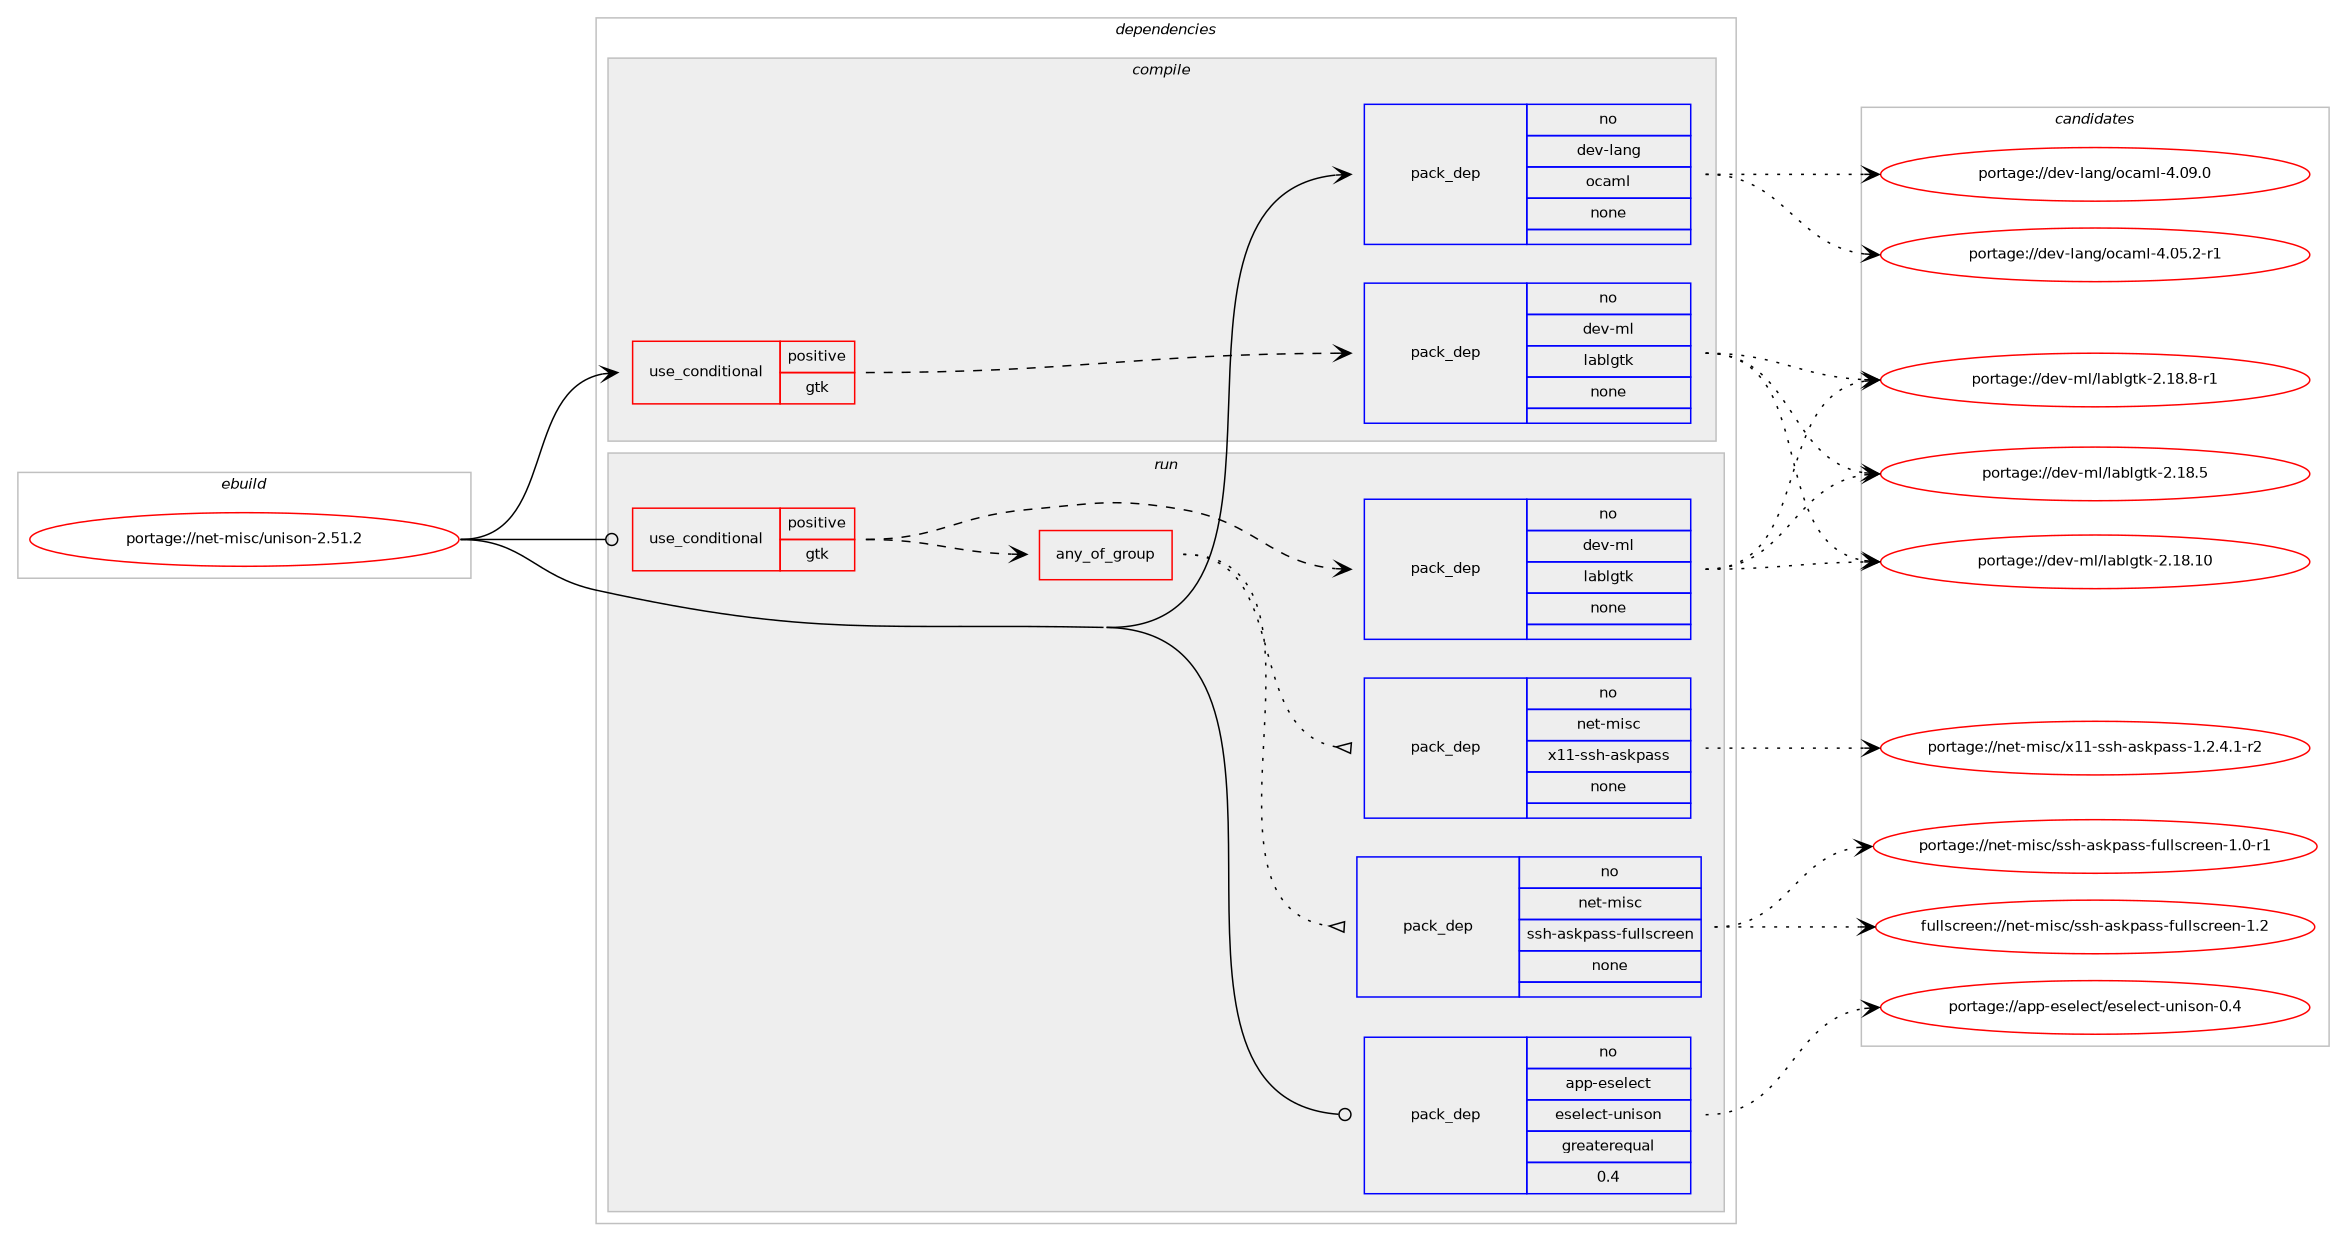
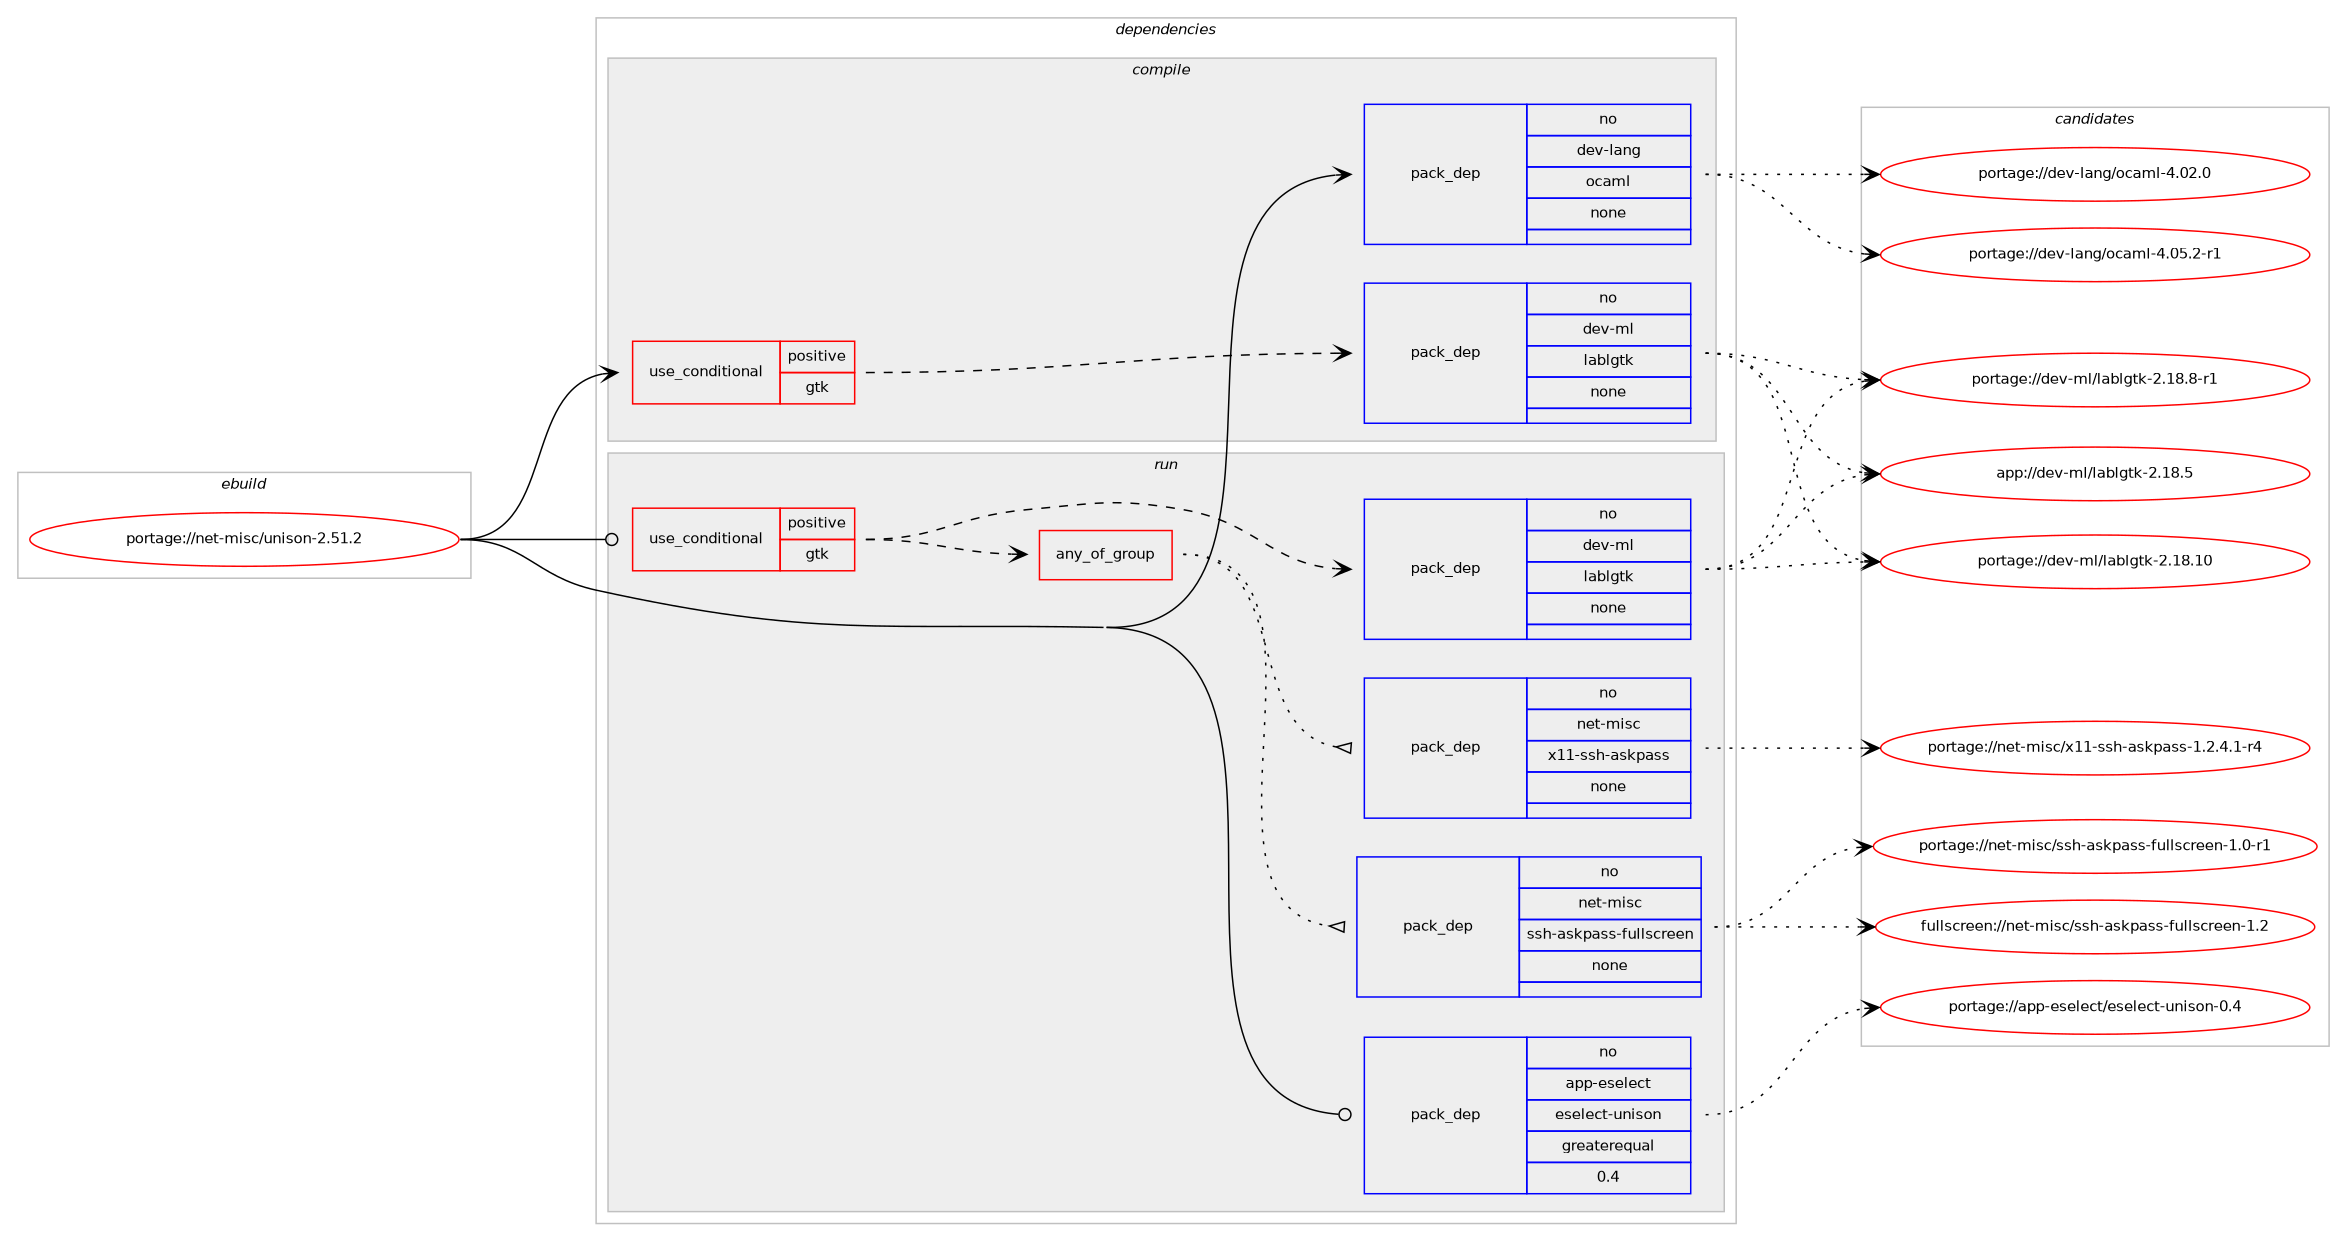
node "portage://dev-lang/ocaml-4.09.0": label "portage://dev-lang/ocaml-4.09.0" -> "portage://dev-lang/ocaml-4.02.0"
node "portage://dev-ml/lablgtk-2.18.5": label "portage://dev-ml/lablgtk-2.18.5" -> "app://dev-ml/lablgtk-2.18.5"
node "portage://net-misc/x11-ssh-askpass-1.2.4.1-r2": label "portage://net-misc/x11-ssh-askpass-1.2.4.1-r2" -> "portage://net-misc/x11-ssh-askpass-1.2.4.1-r4"
